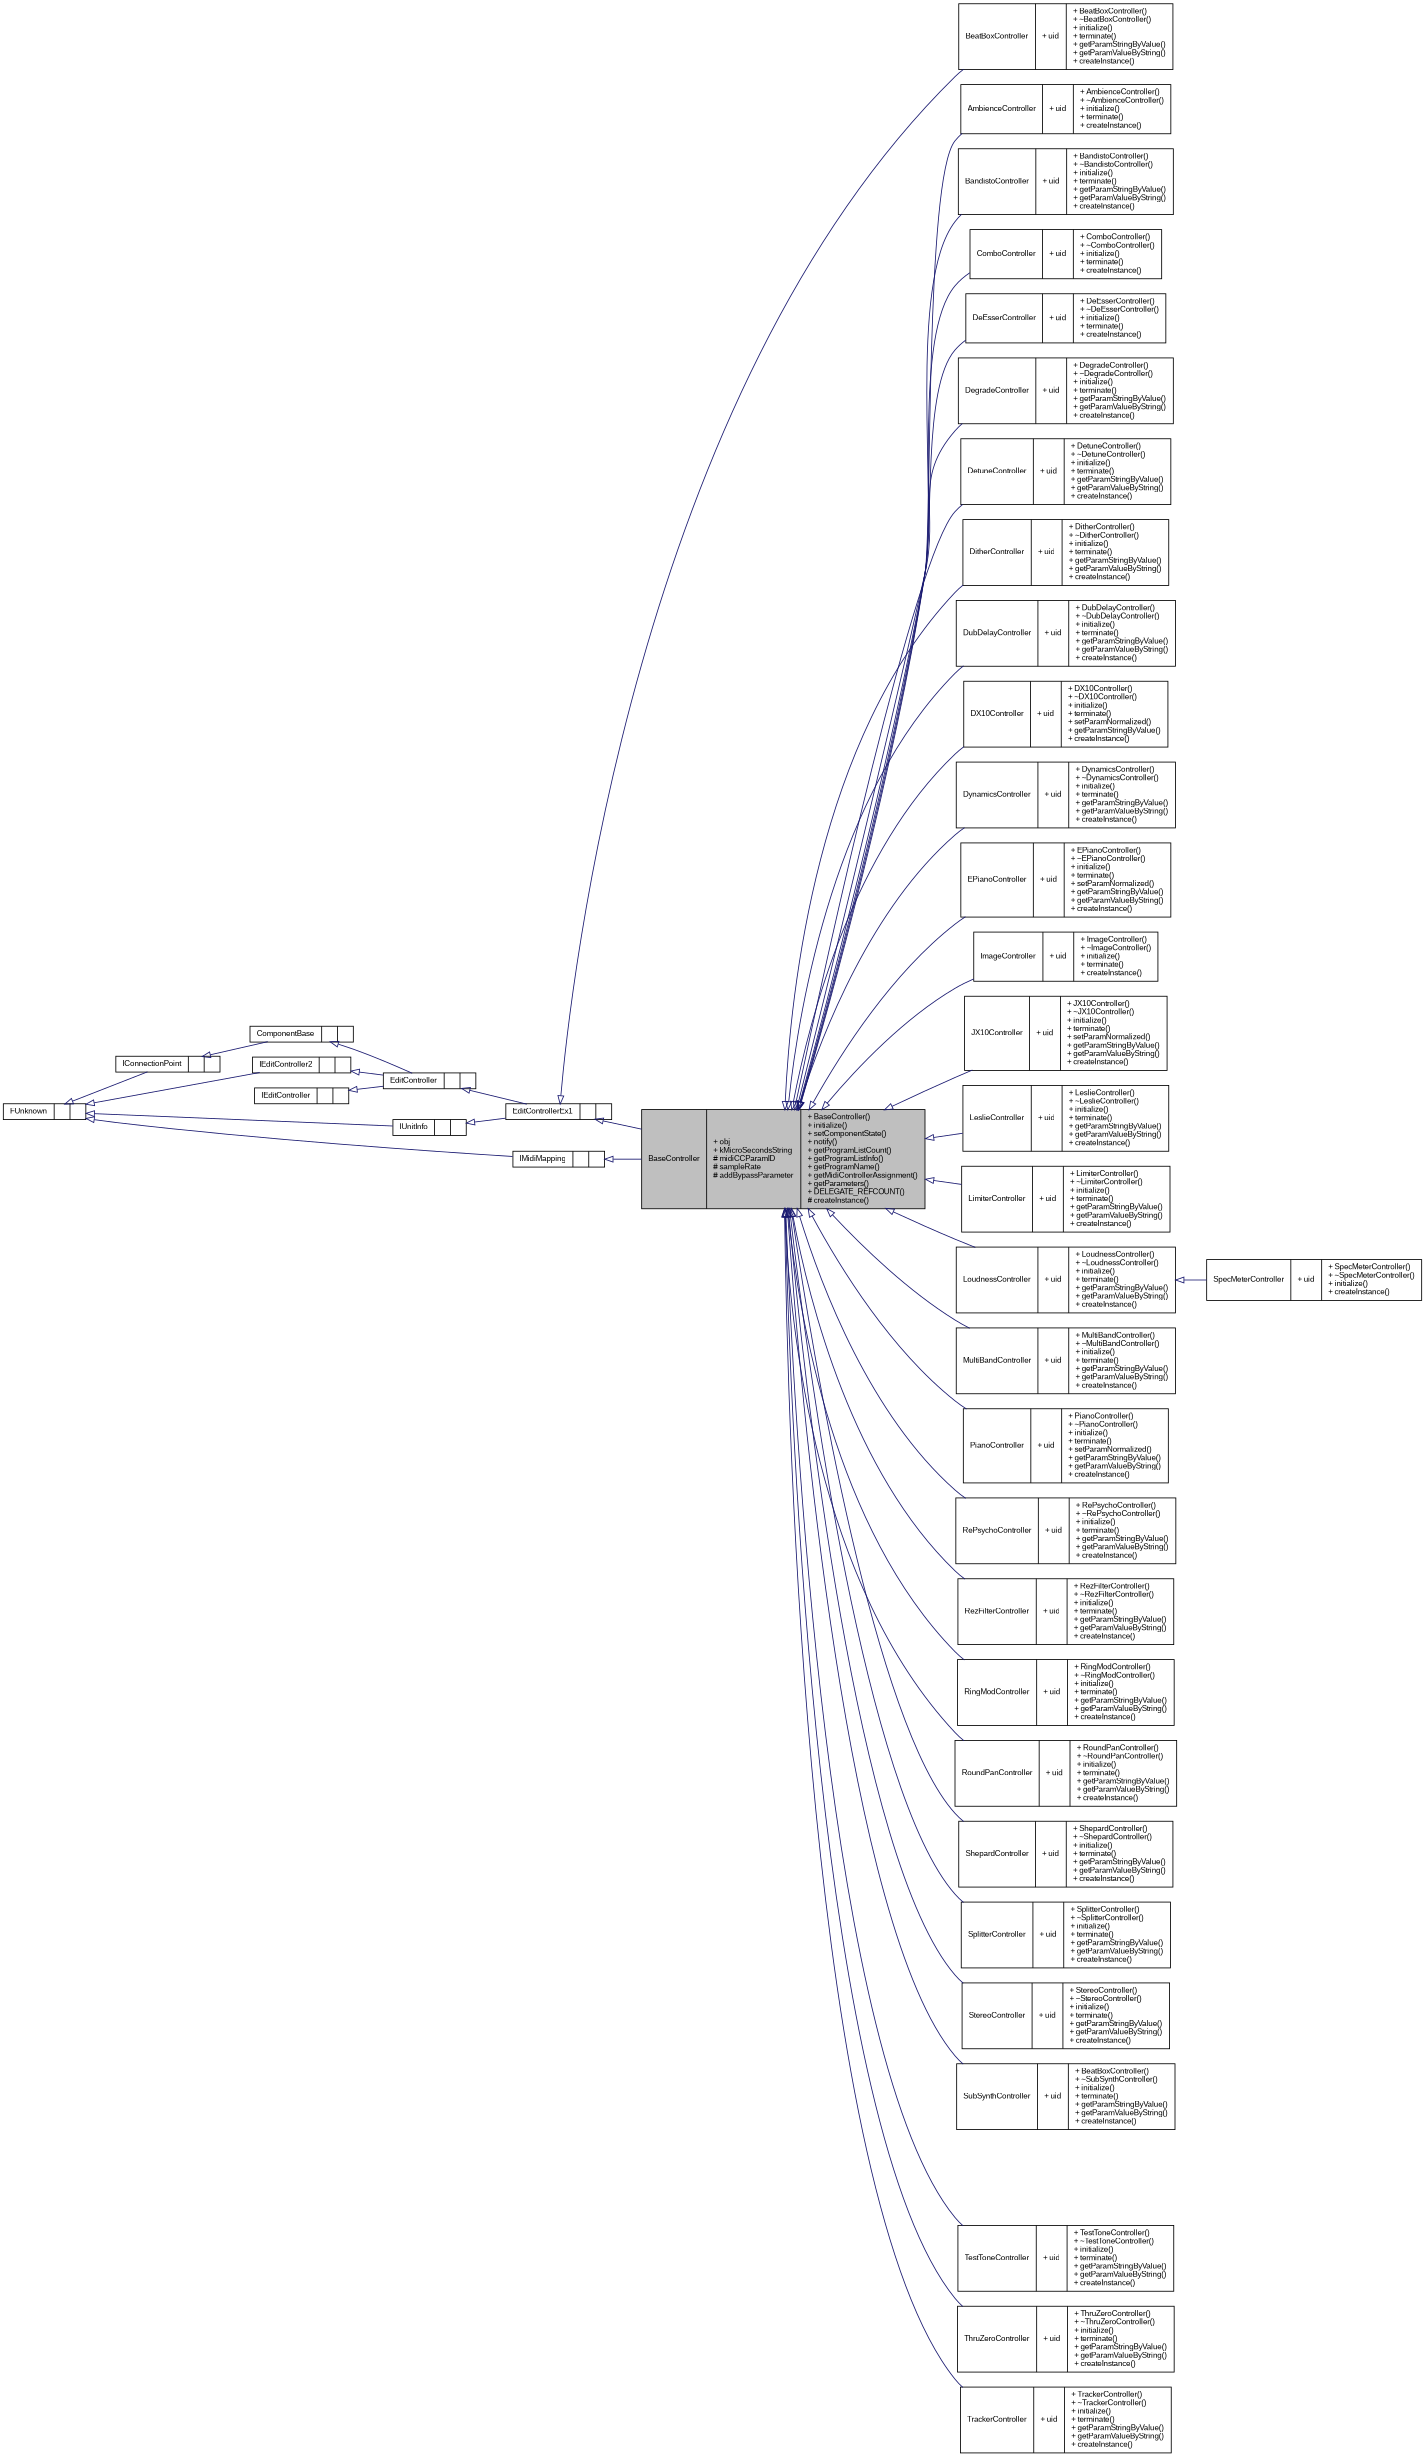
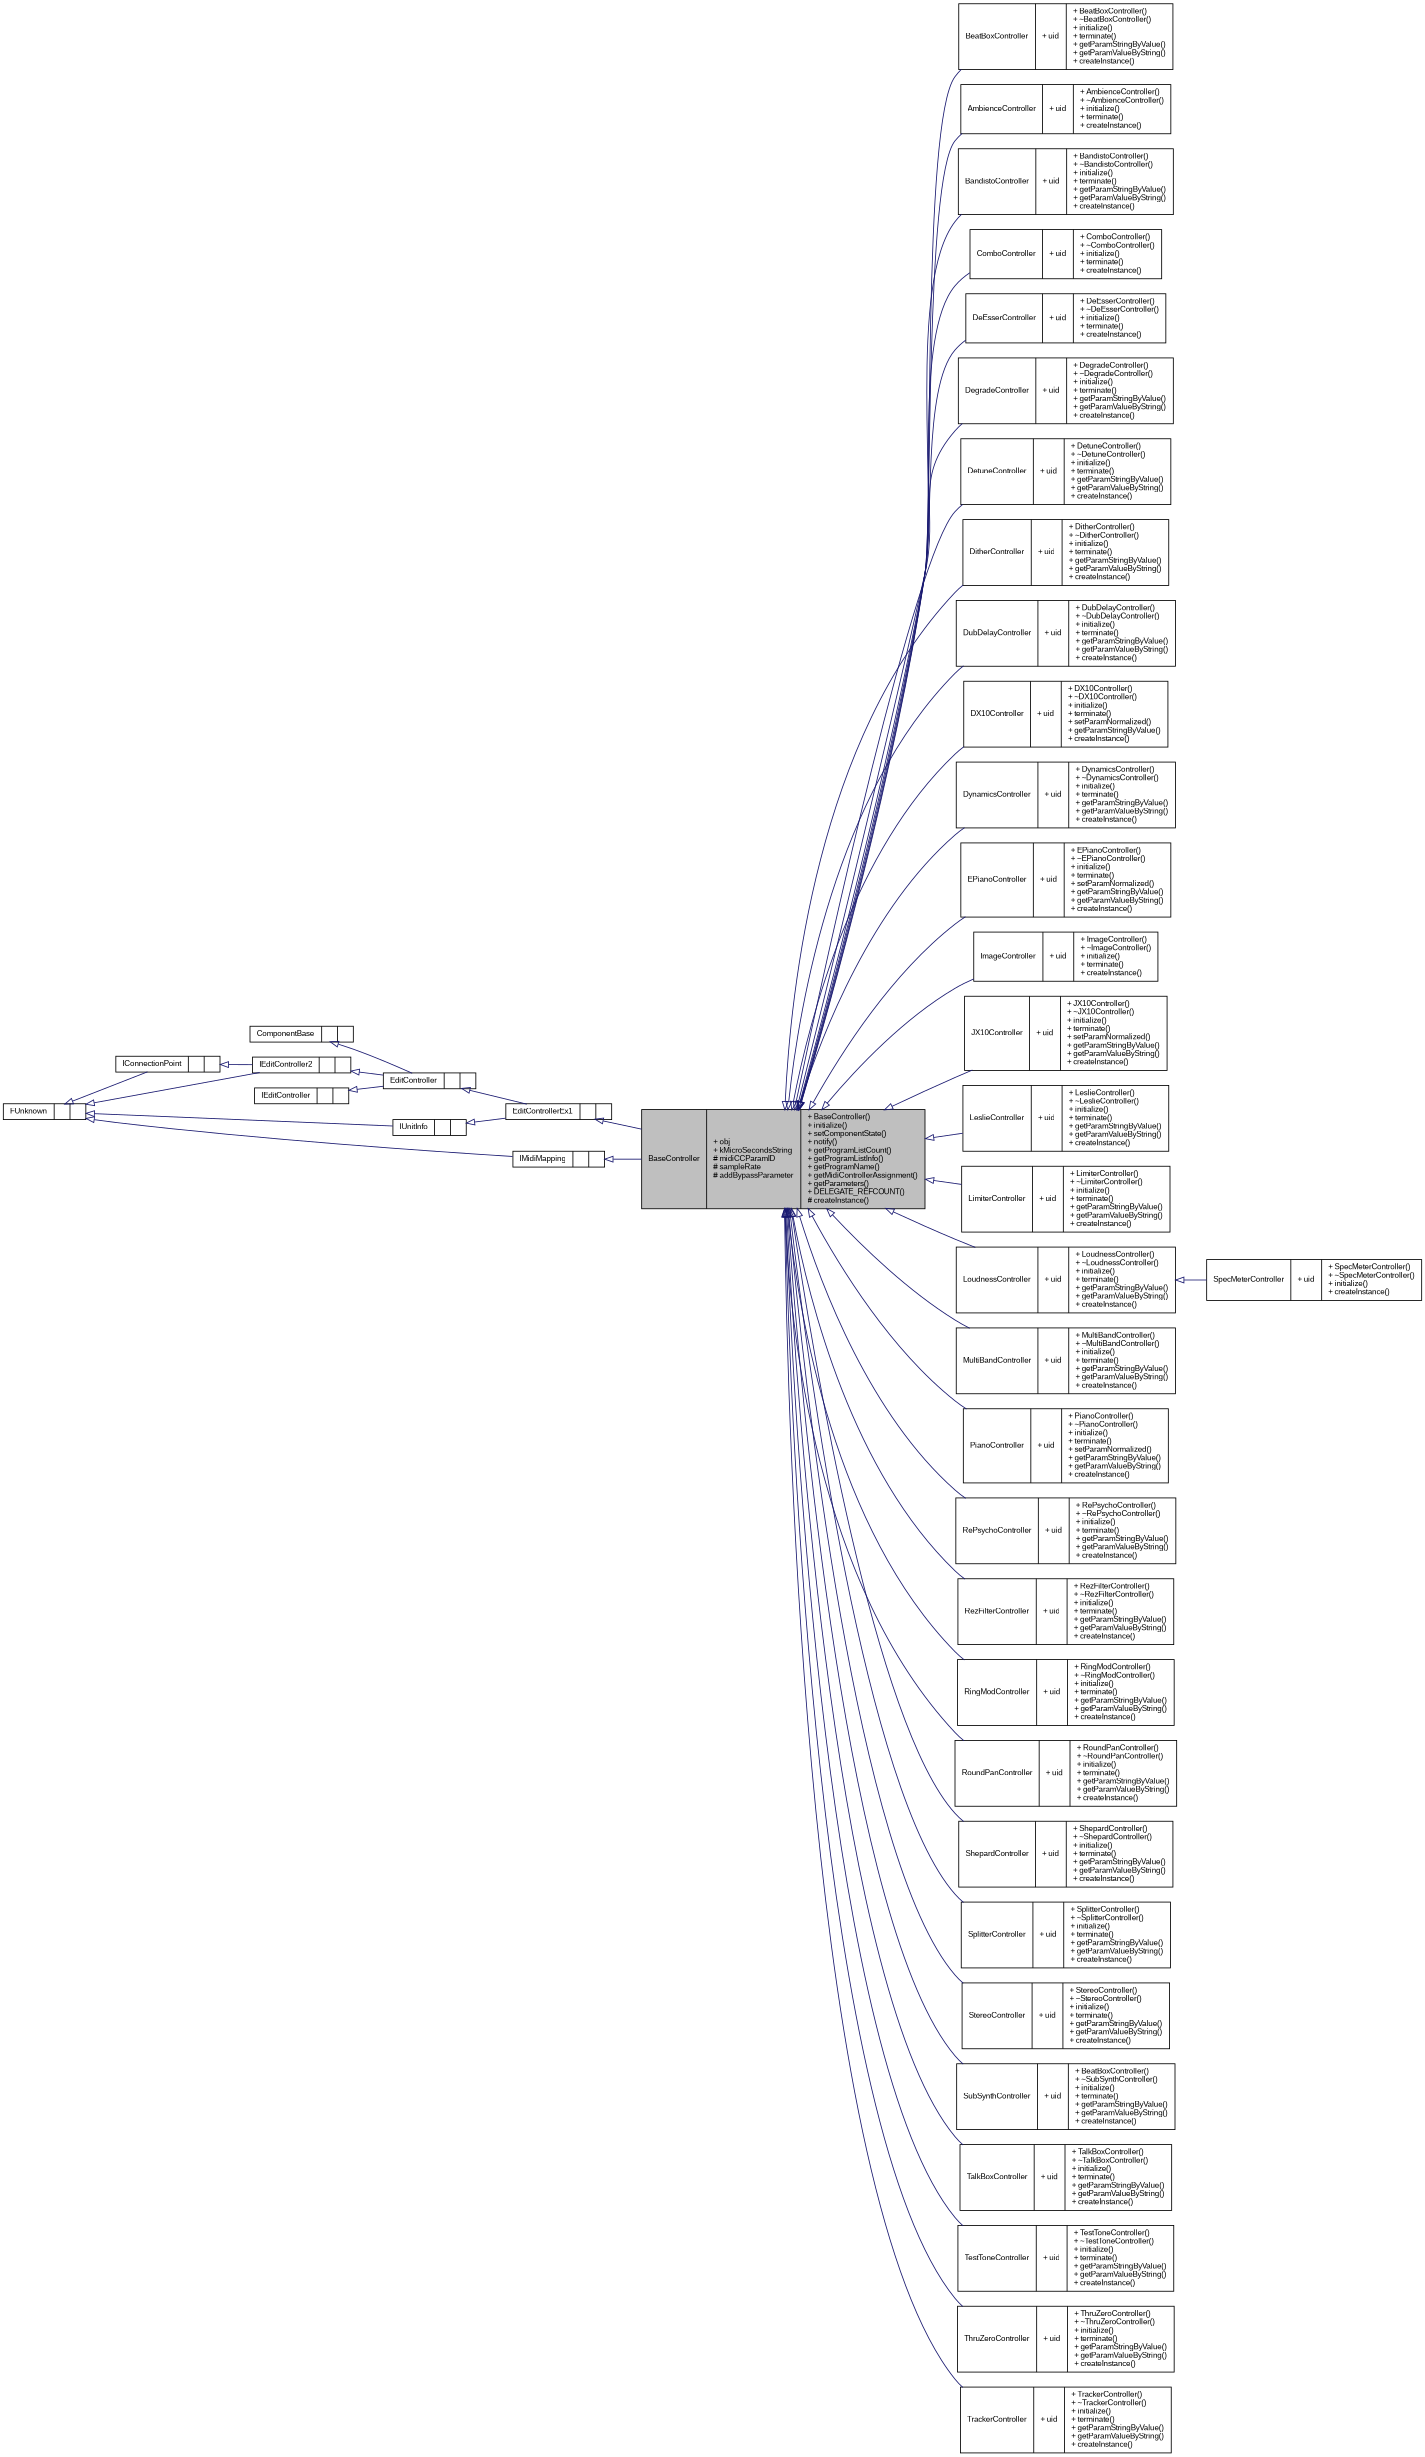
edge "BeatBoxController" -> "EditControllerEx1": now "BeatBoxController" -> "BaseController"
edge "ComponentBase" -> "IConnectionPoint": now "IEditController2" -> "IConnectionPoint"
node "TalkBoxController": added
